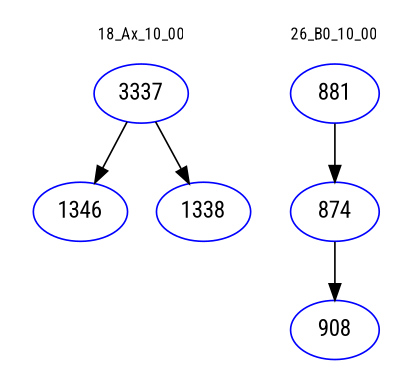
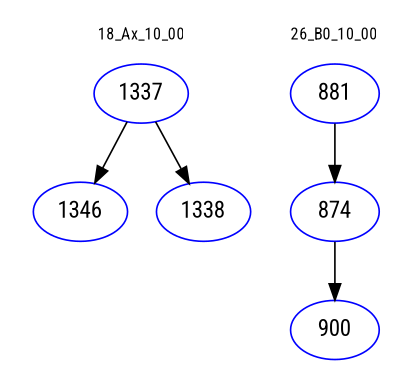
node "3337": label "3337" -> "1337"
node "908": label "908" -> "900"
